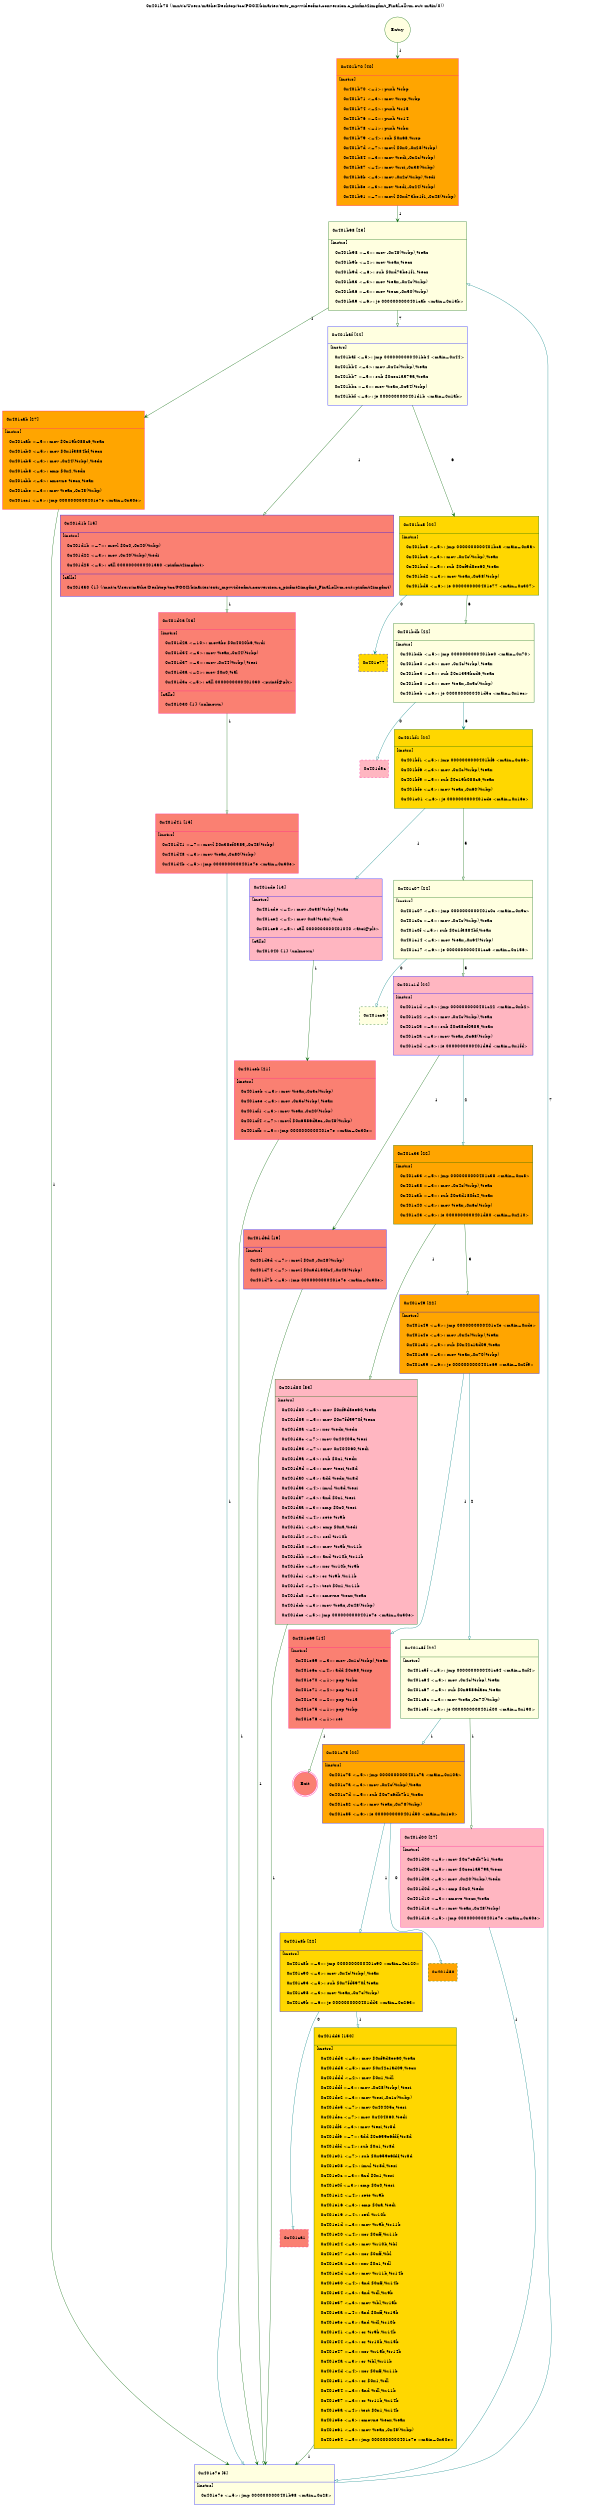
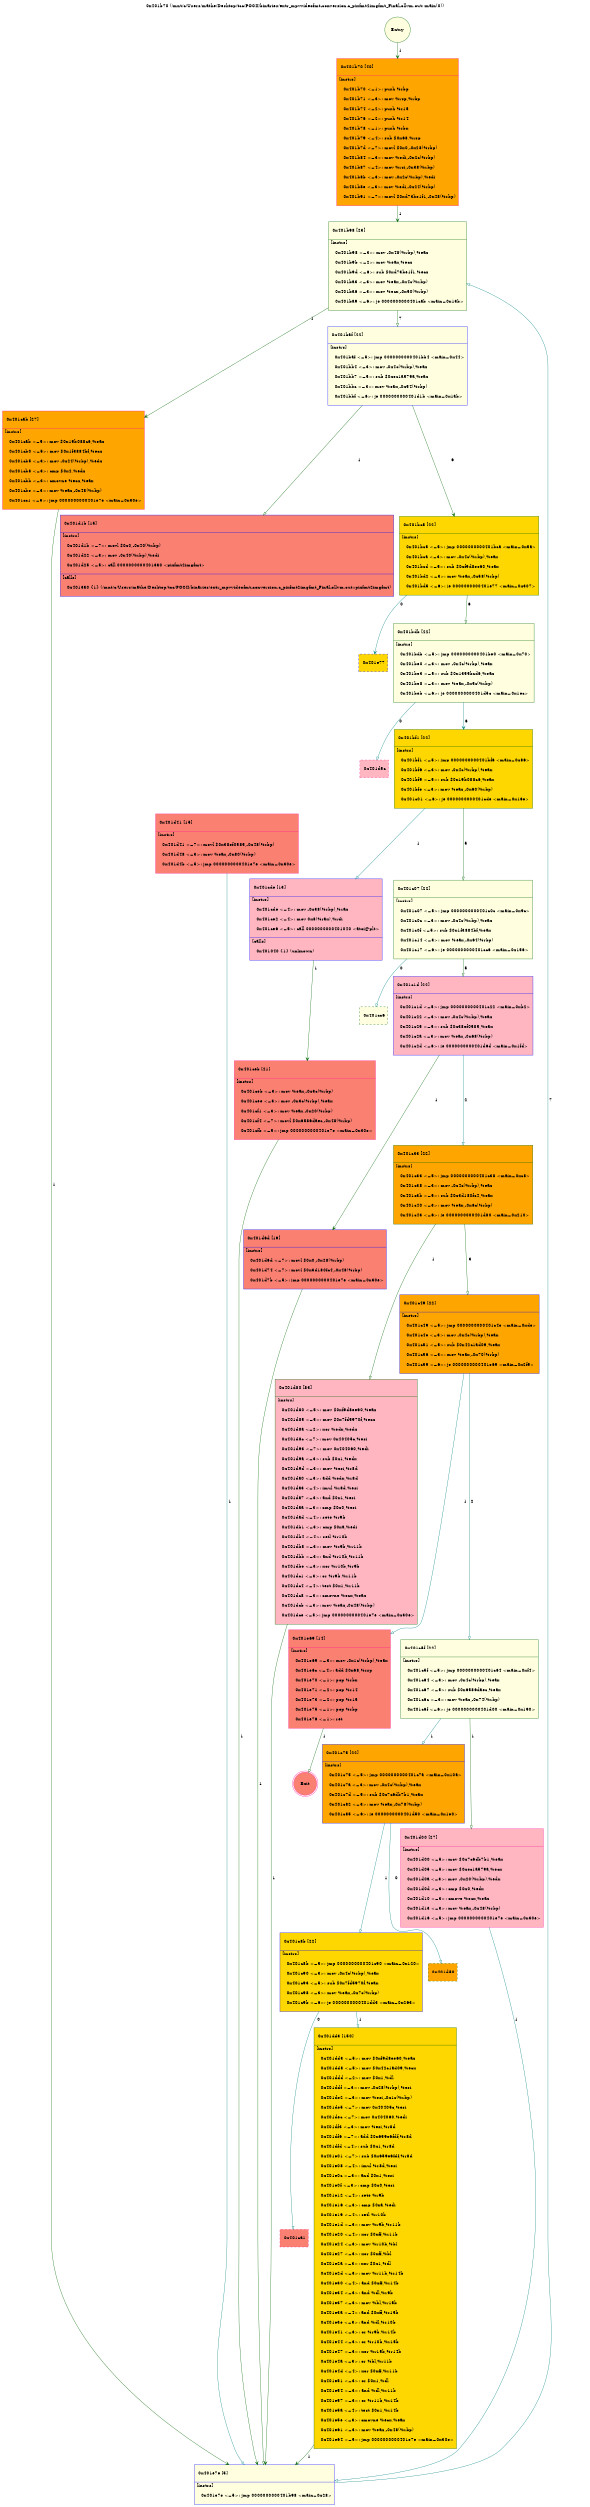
node "0x401d2a [23]": removed
